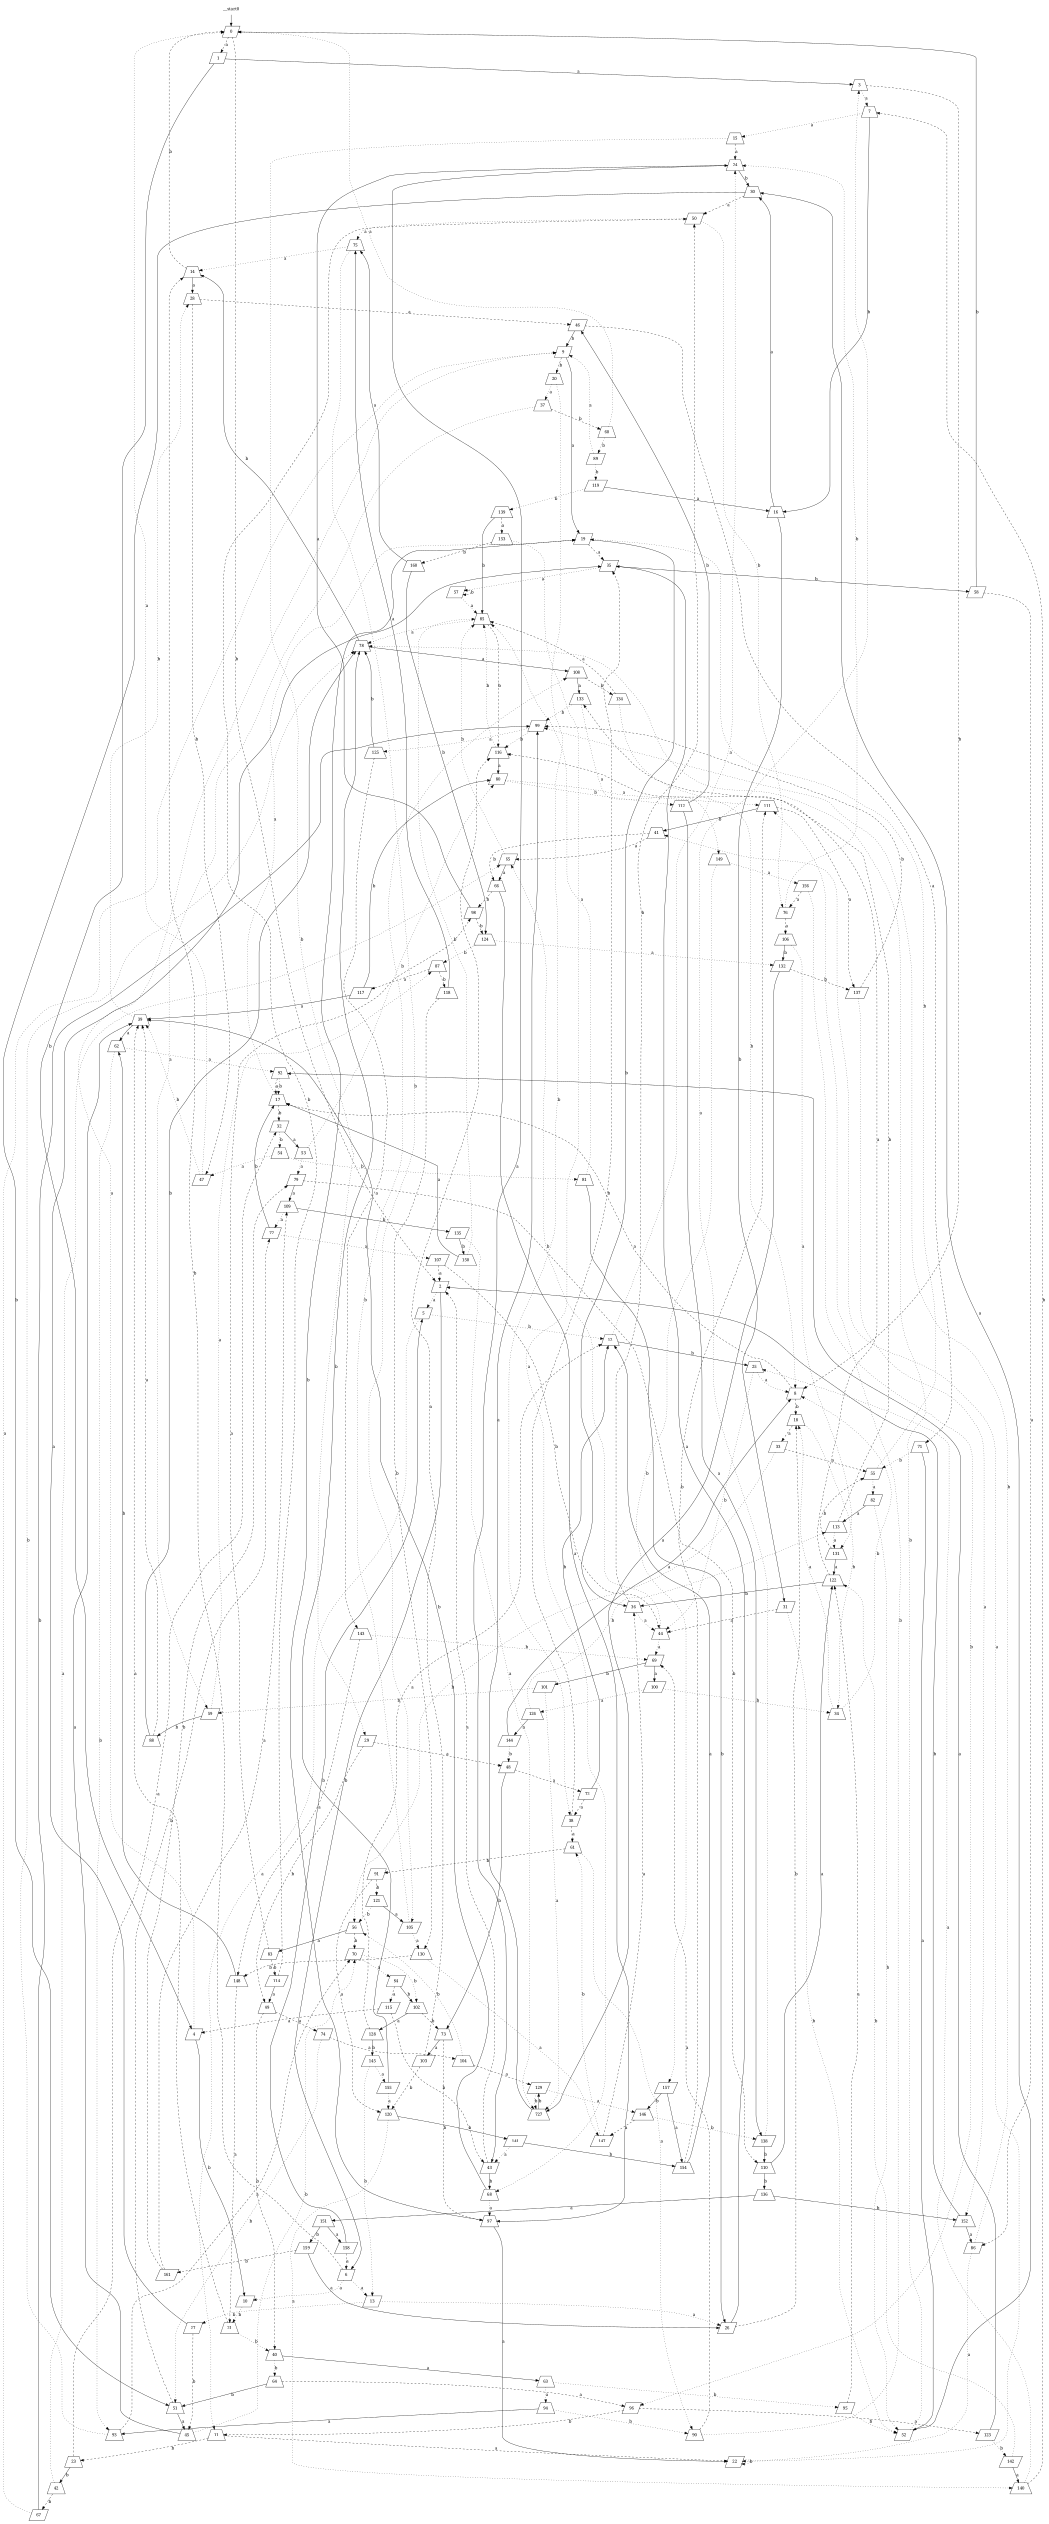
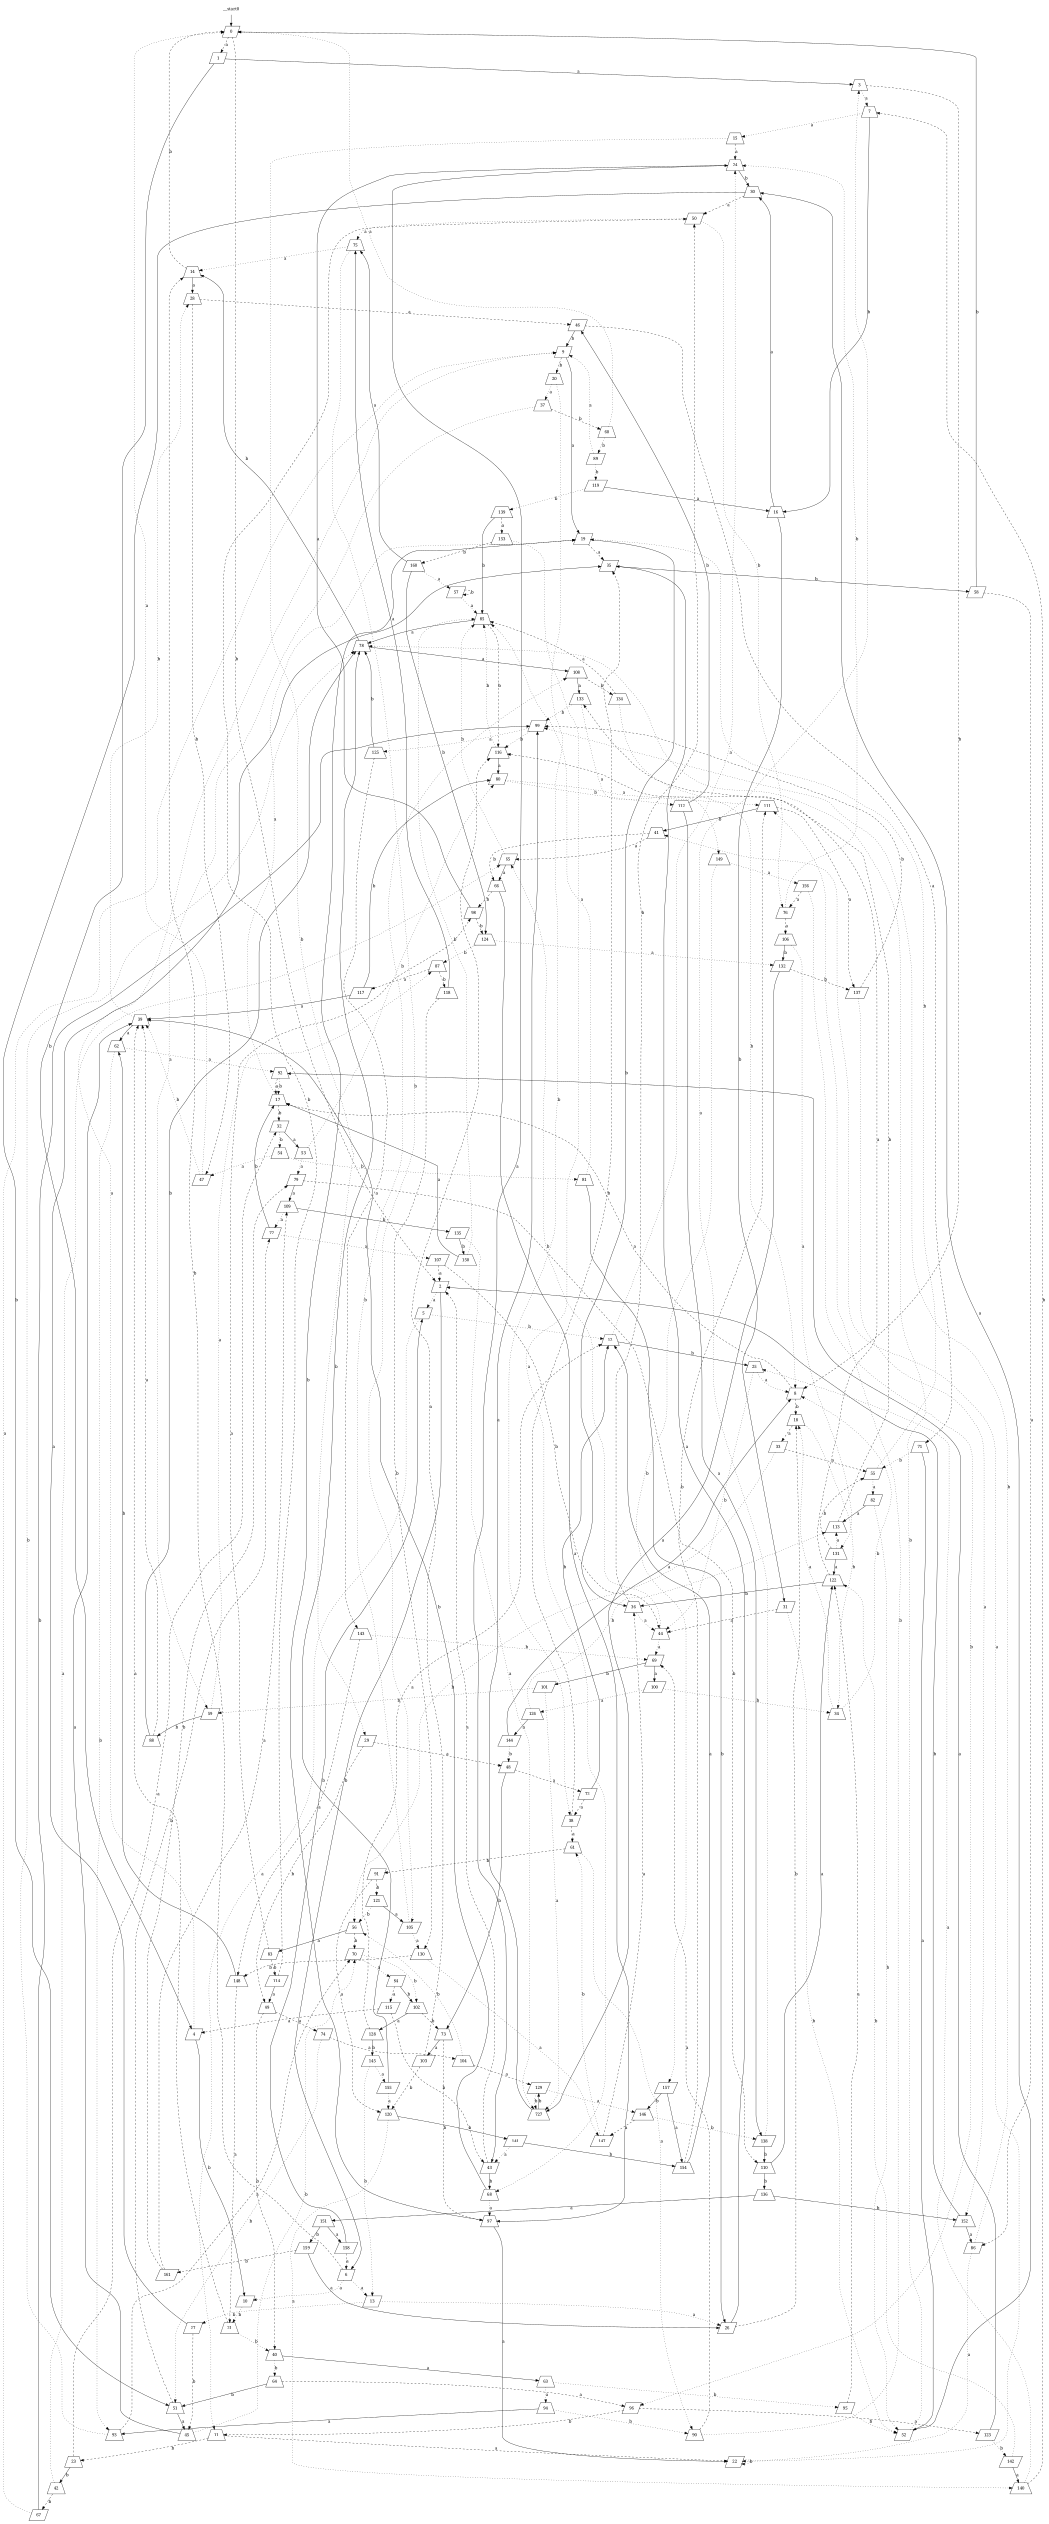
edge "35" -> "57": now "160" -> "57"
edge "85" -> "78": style dotted -> solid
edge "113" -> "131": reversed
